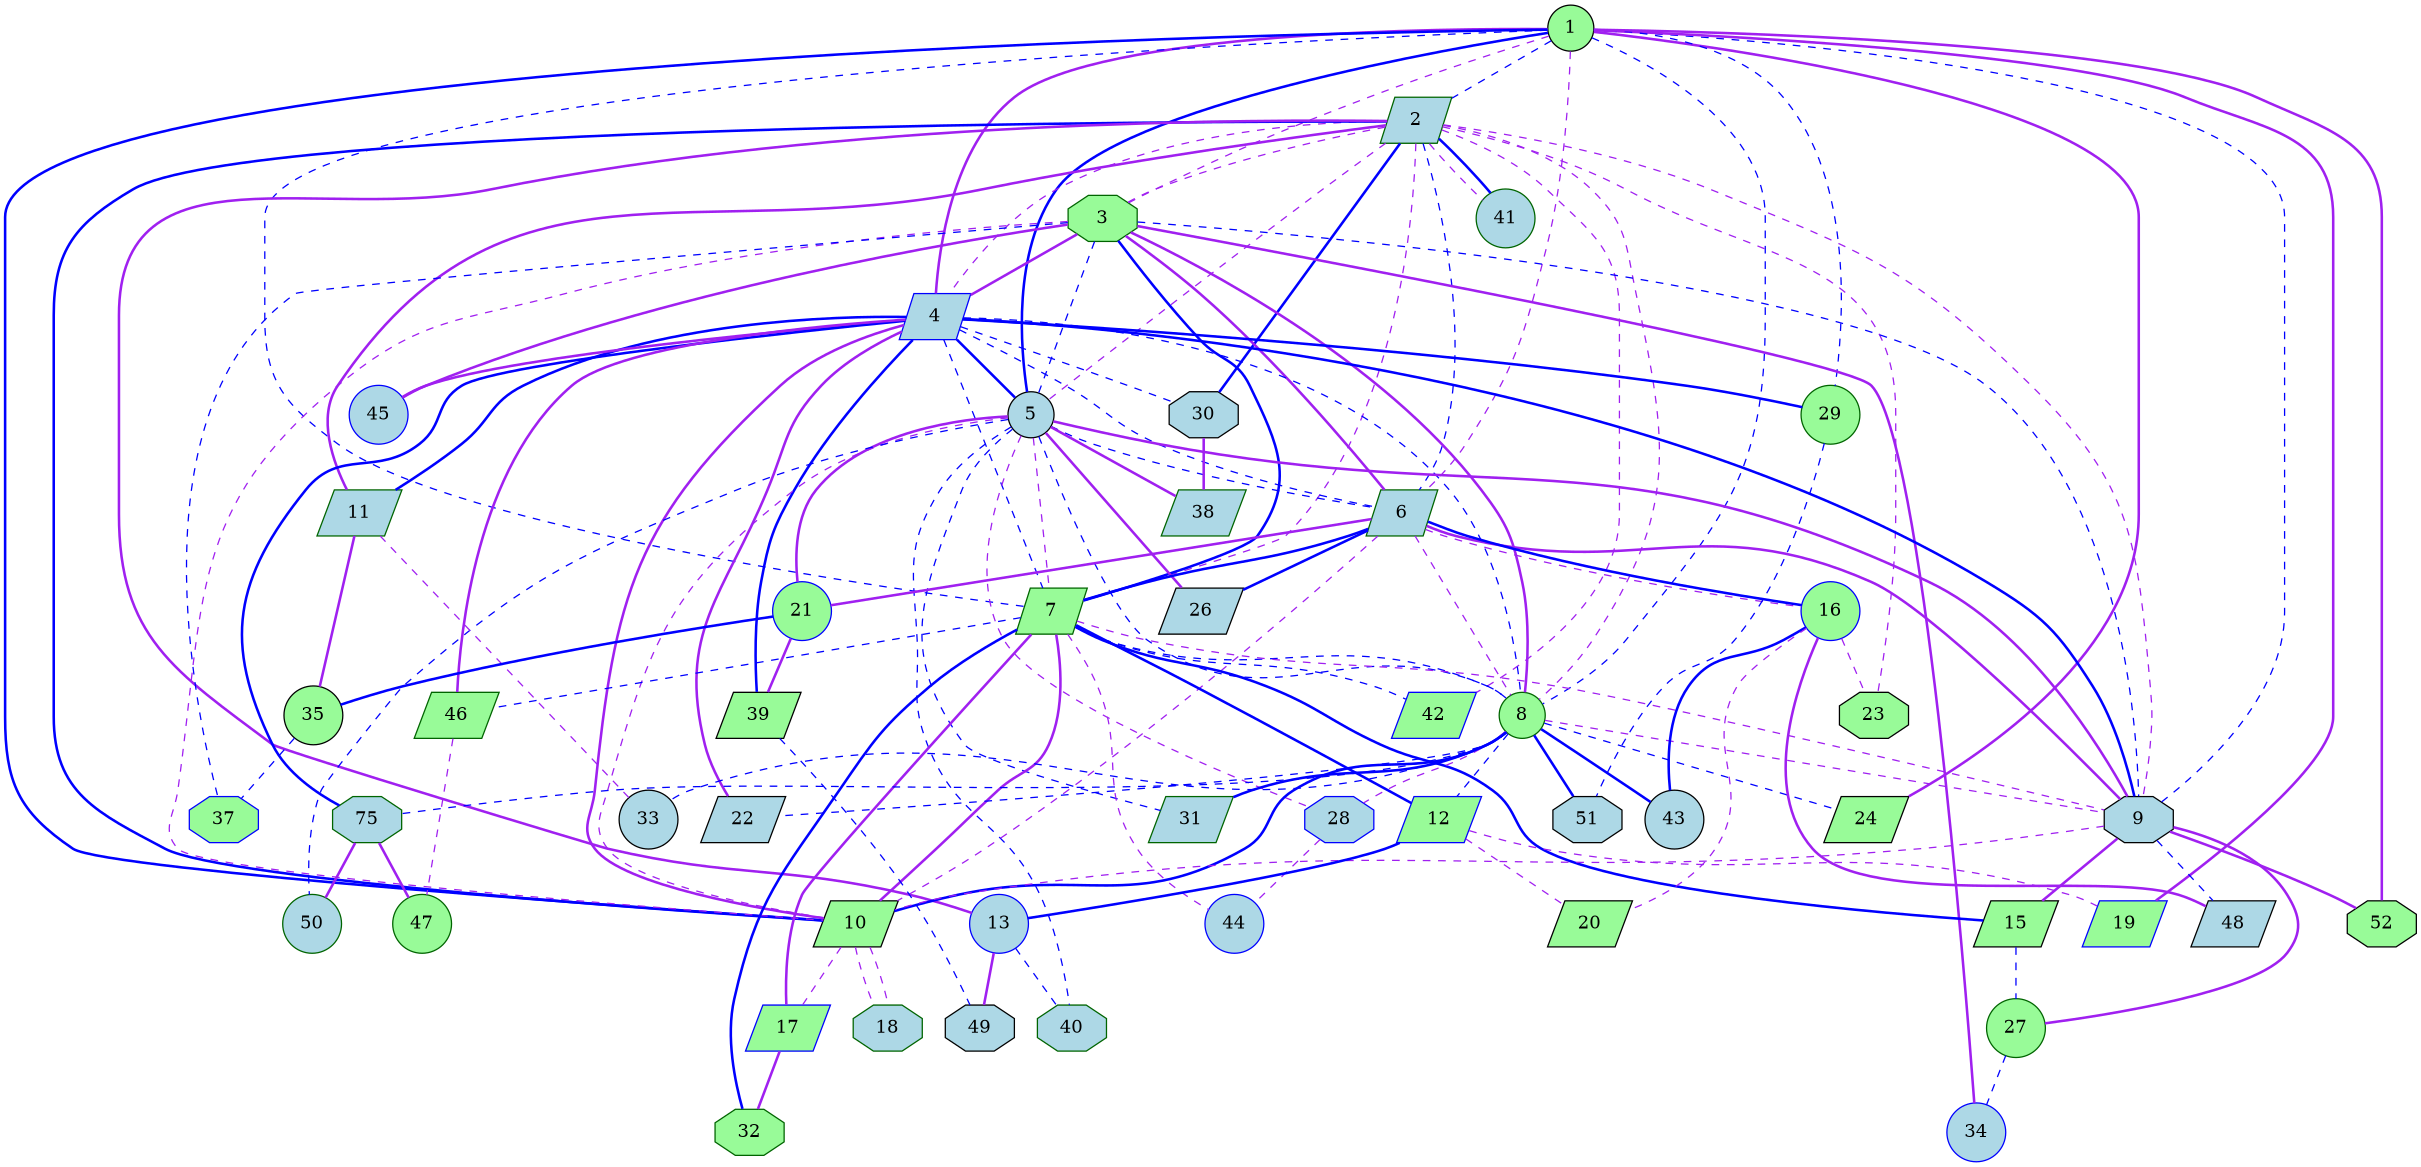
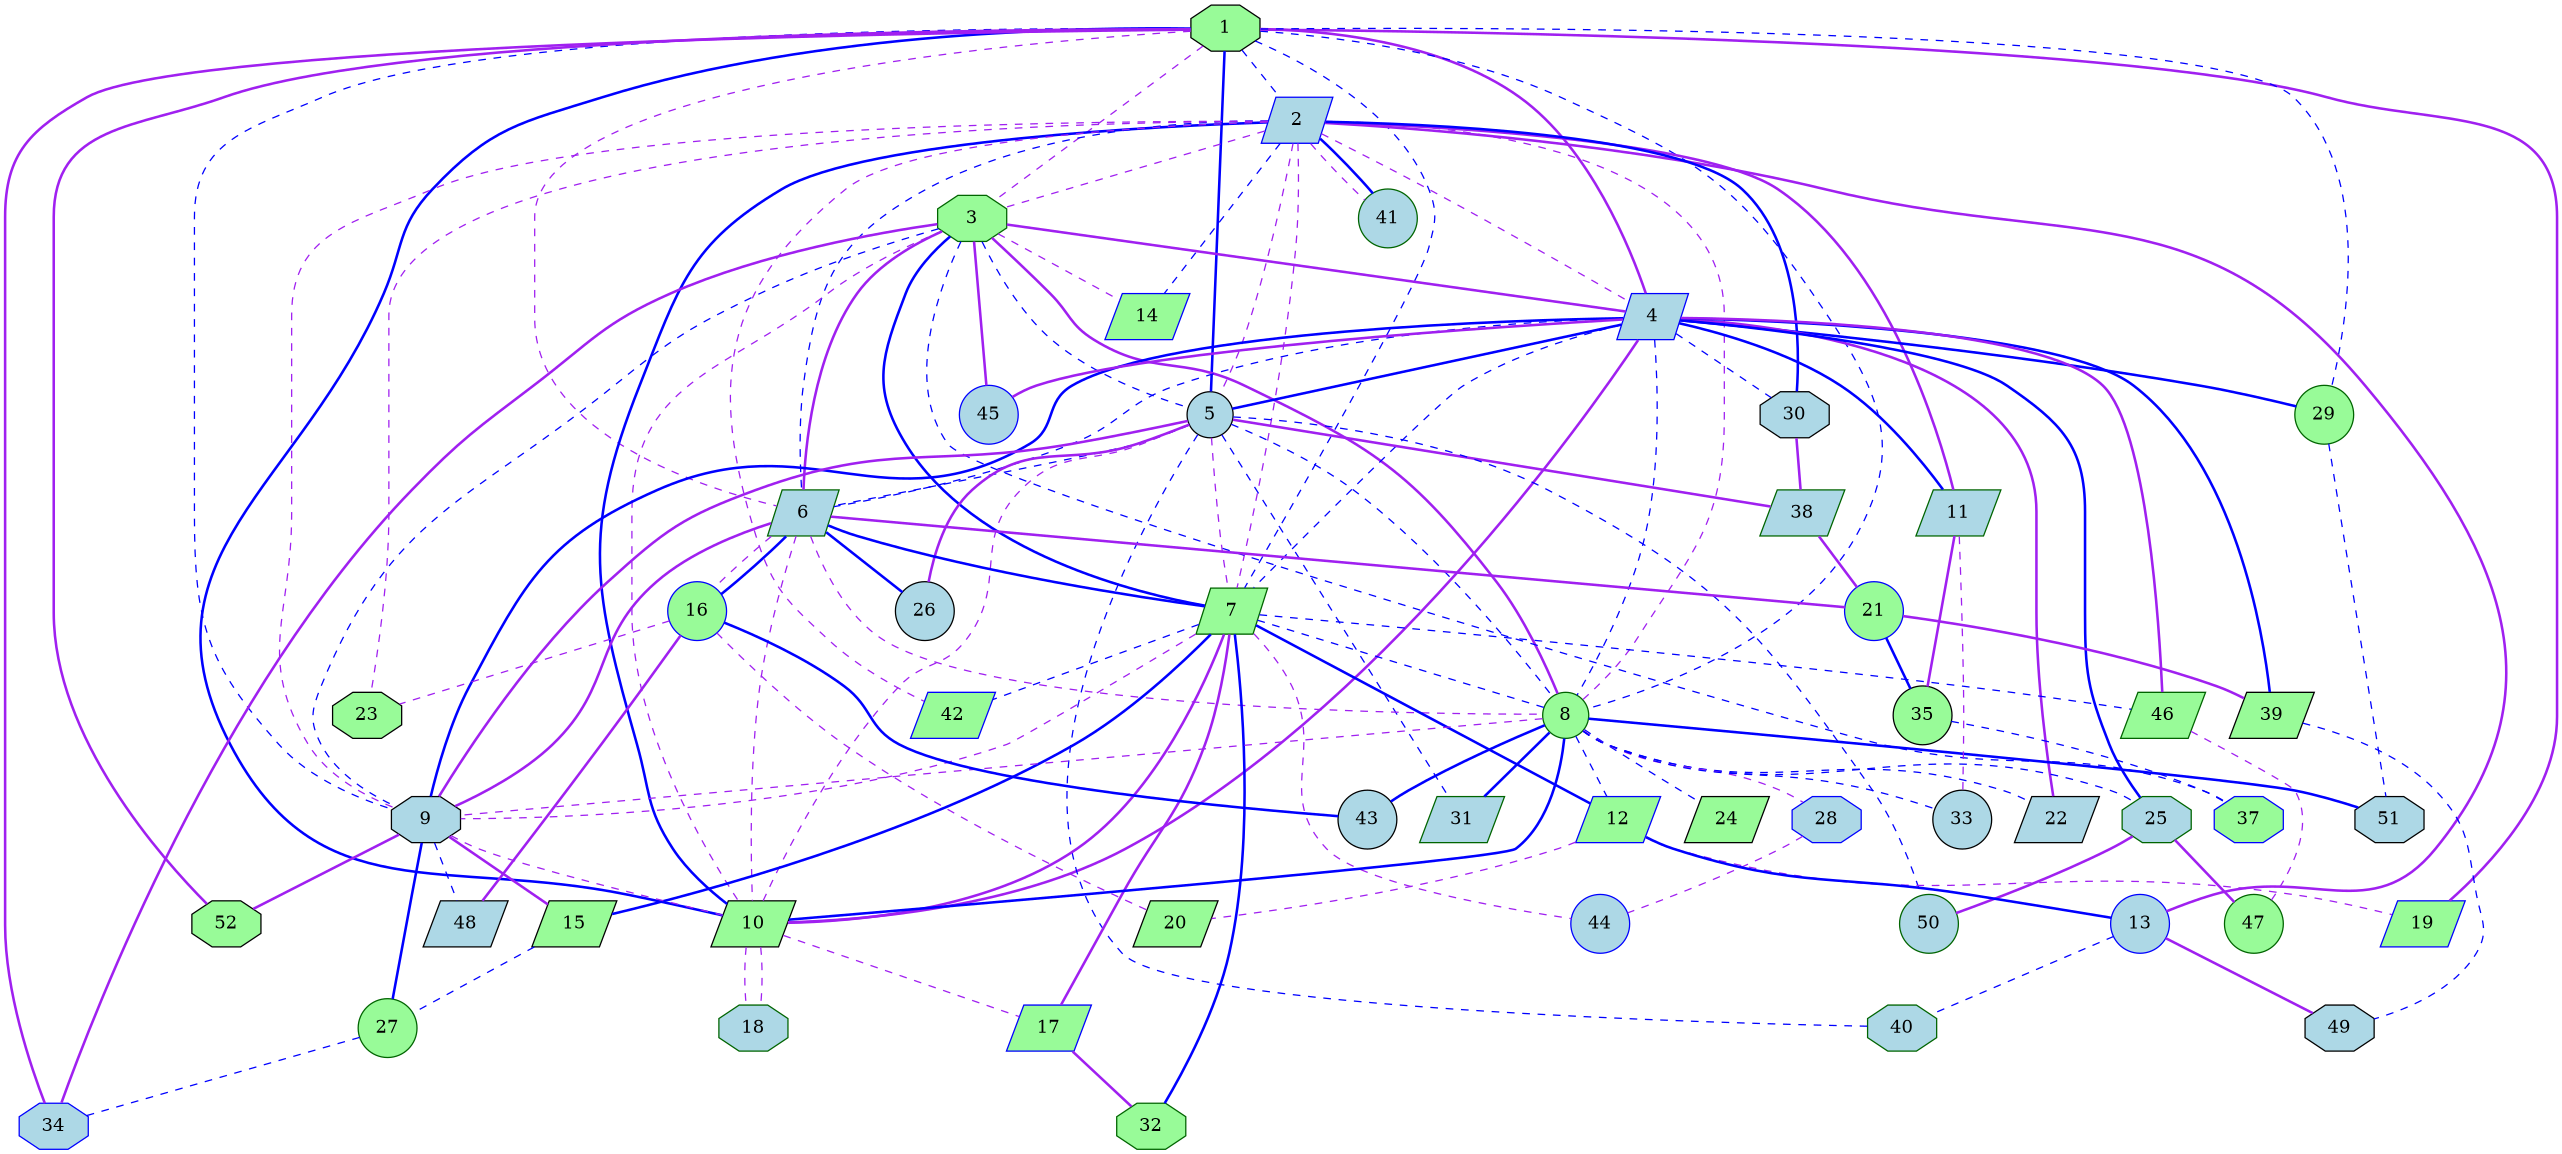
node "1": shape circle -> octagon
node "2": color darkgreen -> blue
edge "1" -- "24": now "1" -- "34"
node "14": added
edge "5" -- "21": now "38" -- "21"
node "26": shape parallelogram -> circle
edge "5" -- "28": removed
node "75": label "75" -> "25"
edge "9" -- "27": color purple -> blue
node "34": shape circle -> octagon
